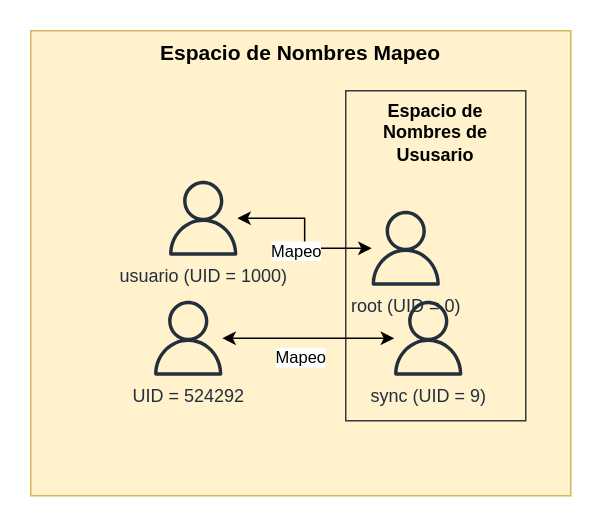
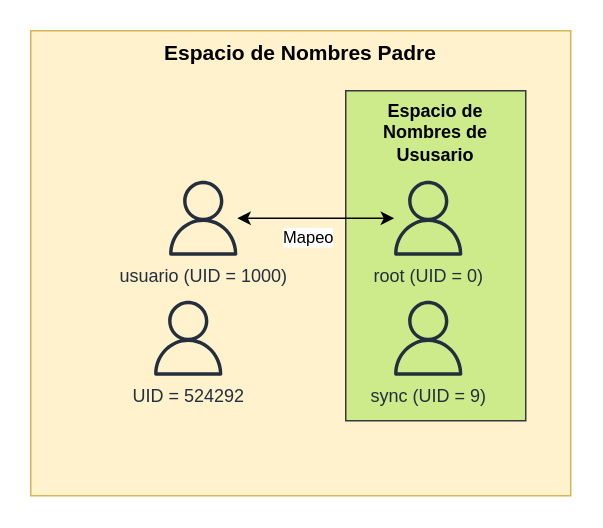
node "Espacio de Nombres Mapeo": label "Espacio de Nombres Mapeo" -> "Espacio de Nombres Padre"
node "Espacio de Nombres de Ususario": fillcolor #fff2cc -> #cdeb8b
node "root (UID = 0)": moved (406, 248) -> (428, 218)
edge "UID = 524292" -- "sync (UID = 9)": removed, label "Mapeo"
